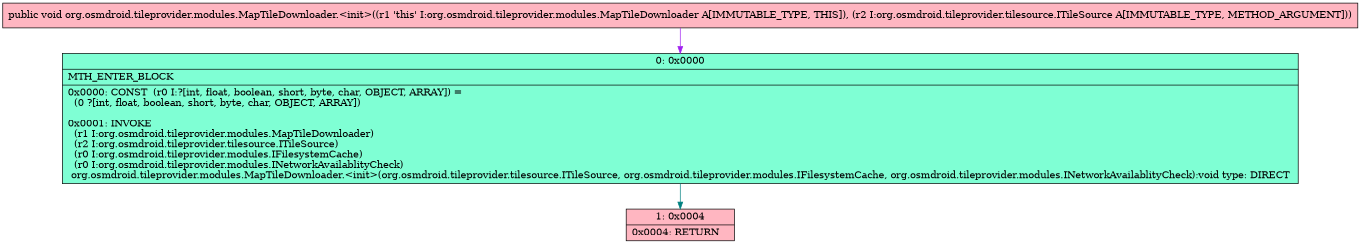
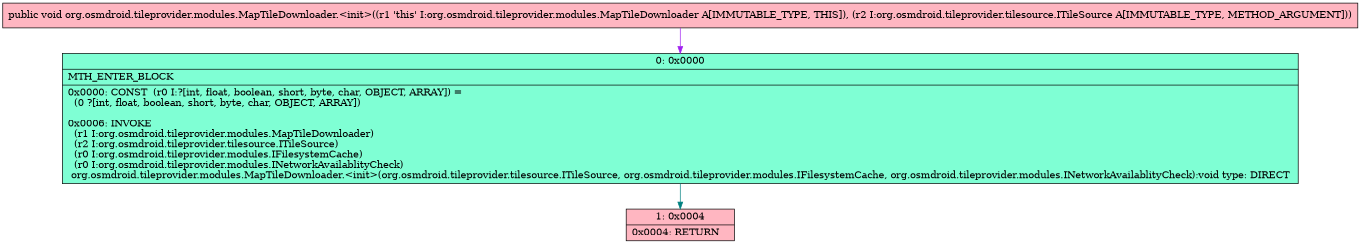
node "0: 0x0000": text "0x0001: INVOKE" -> "0x0006: INVOKE"
